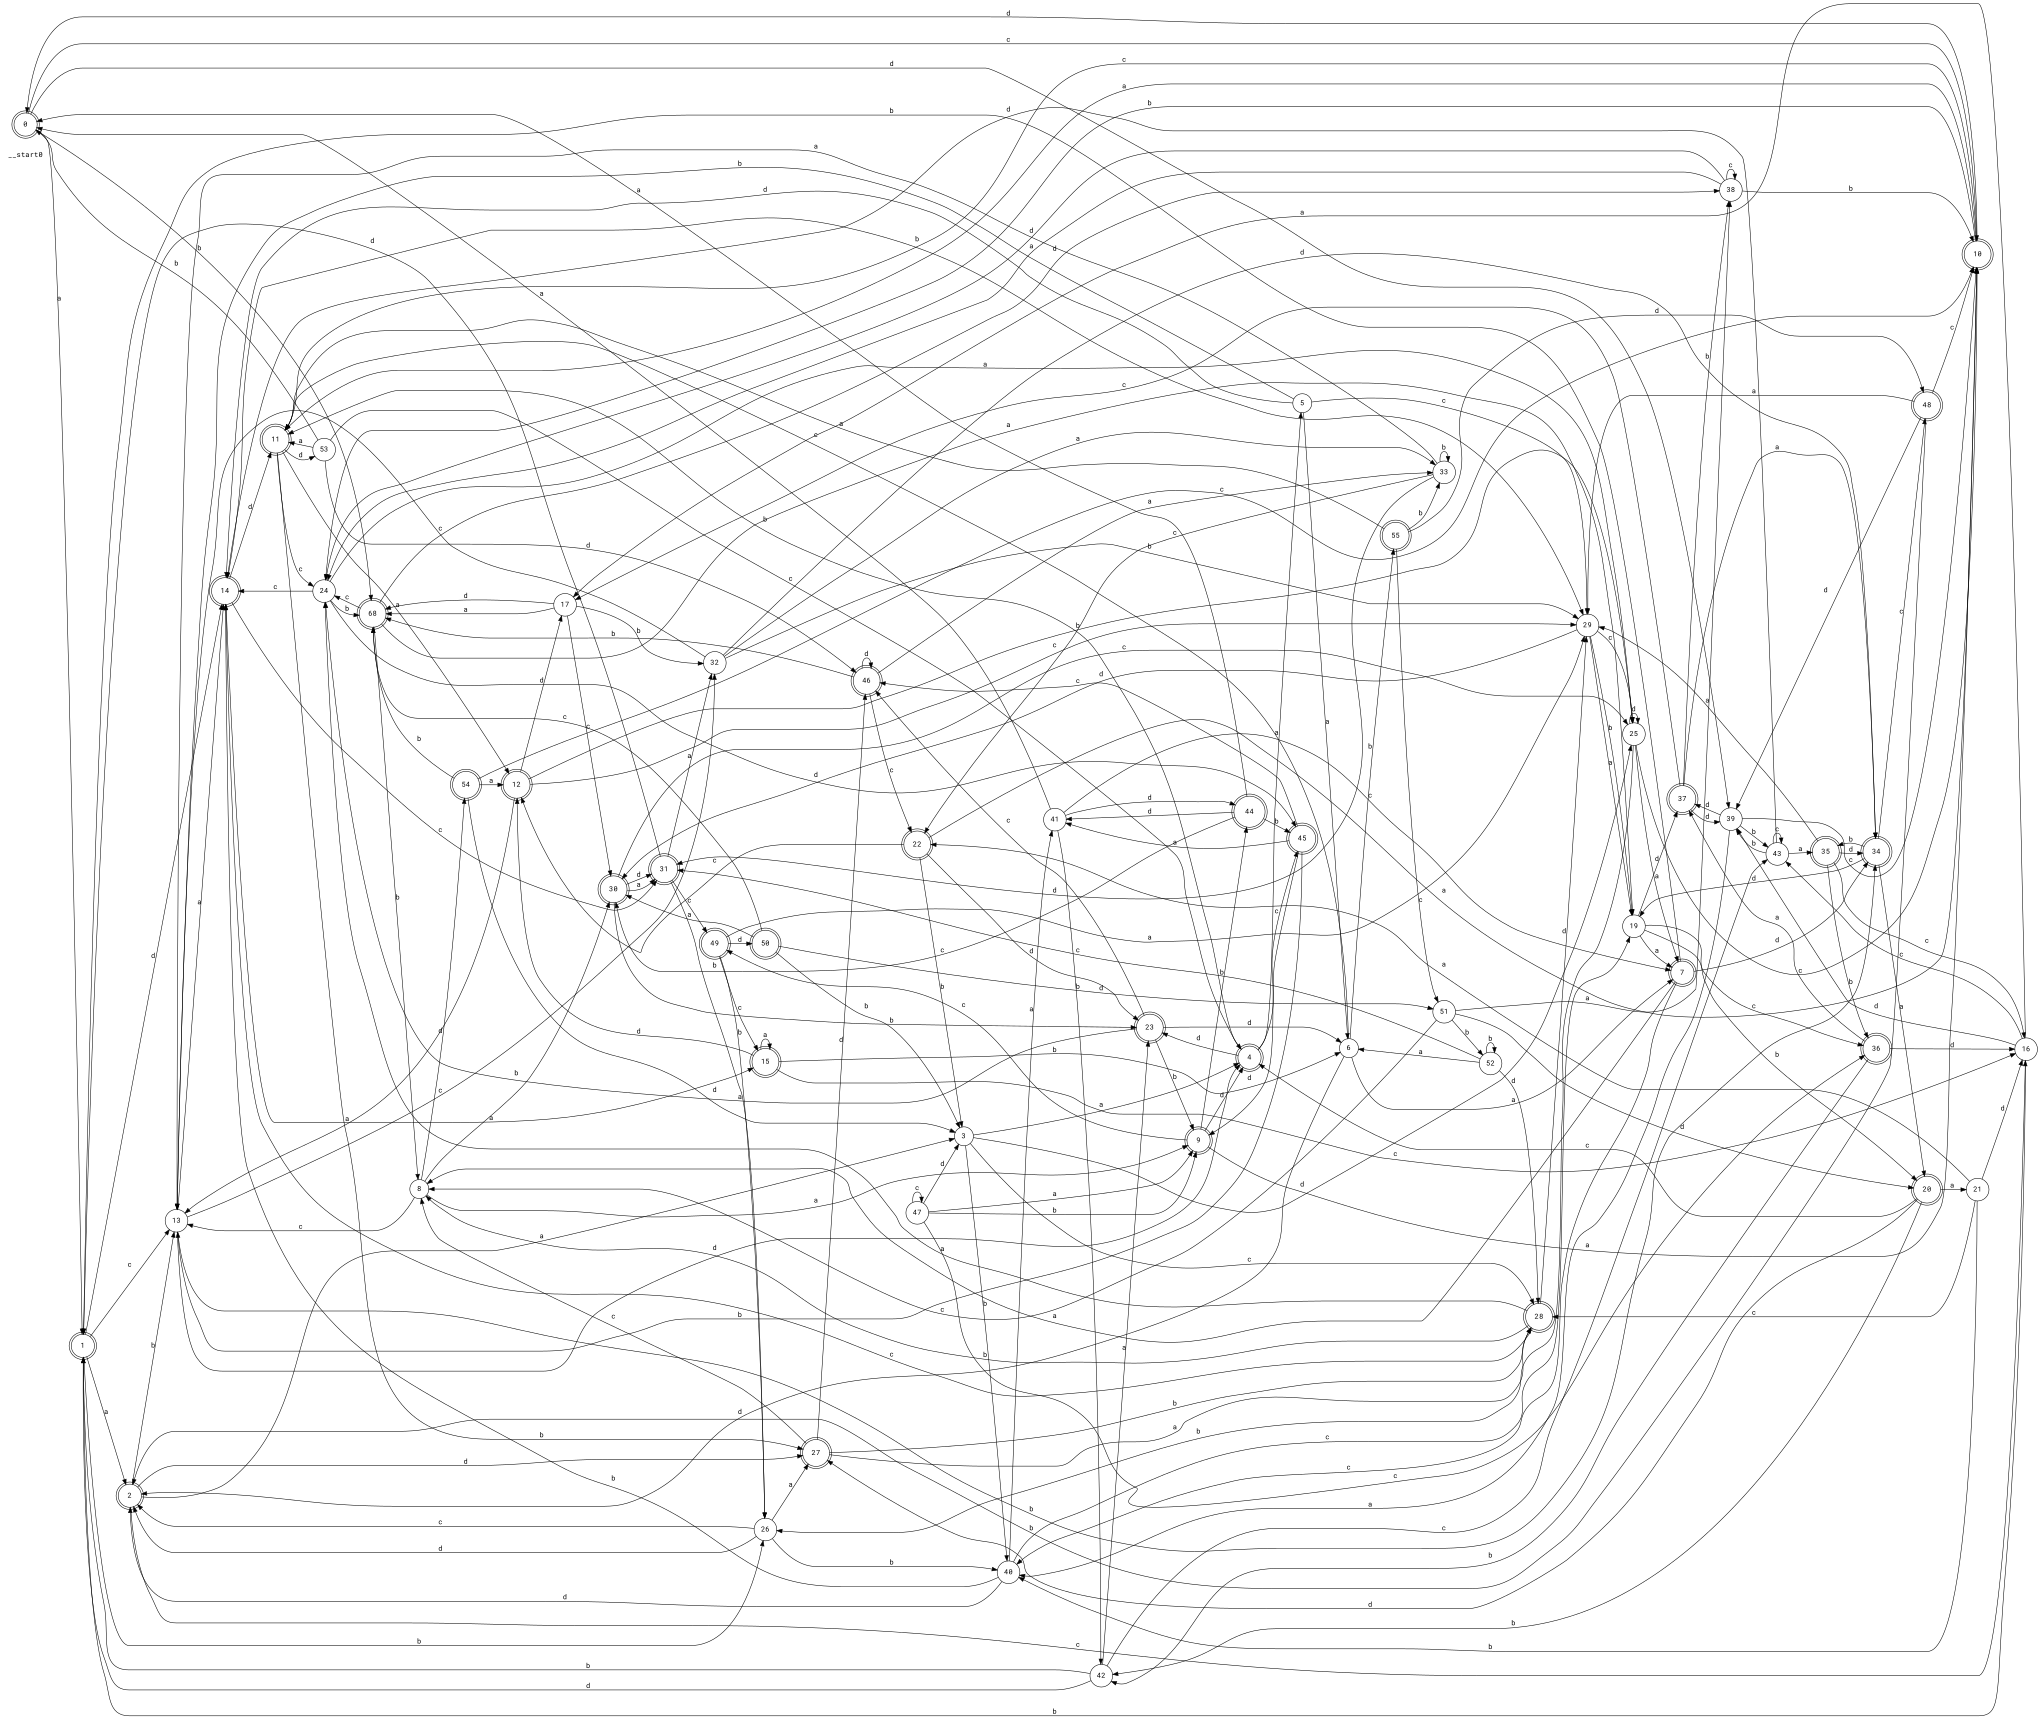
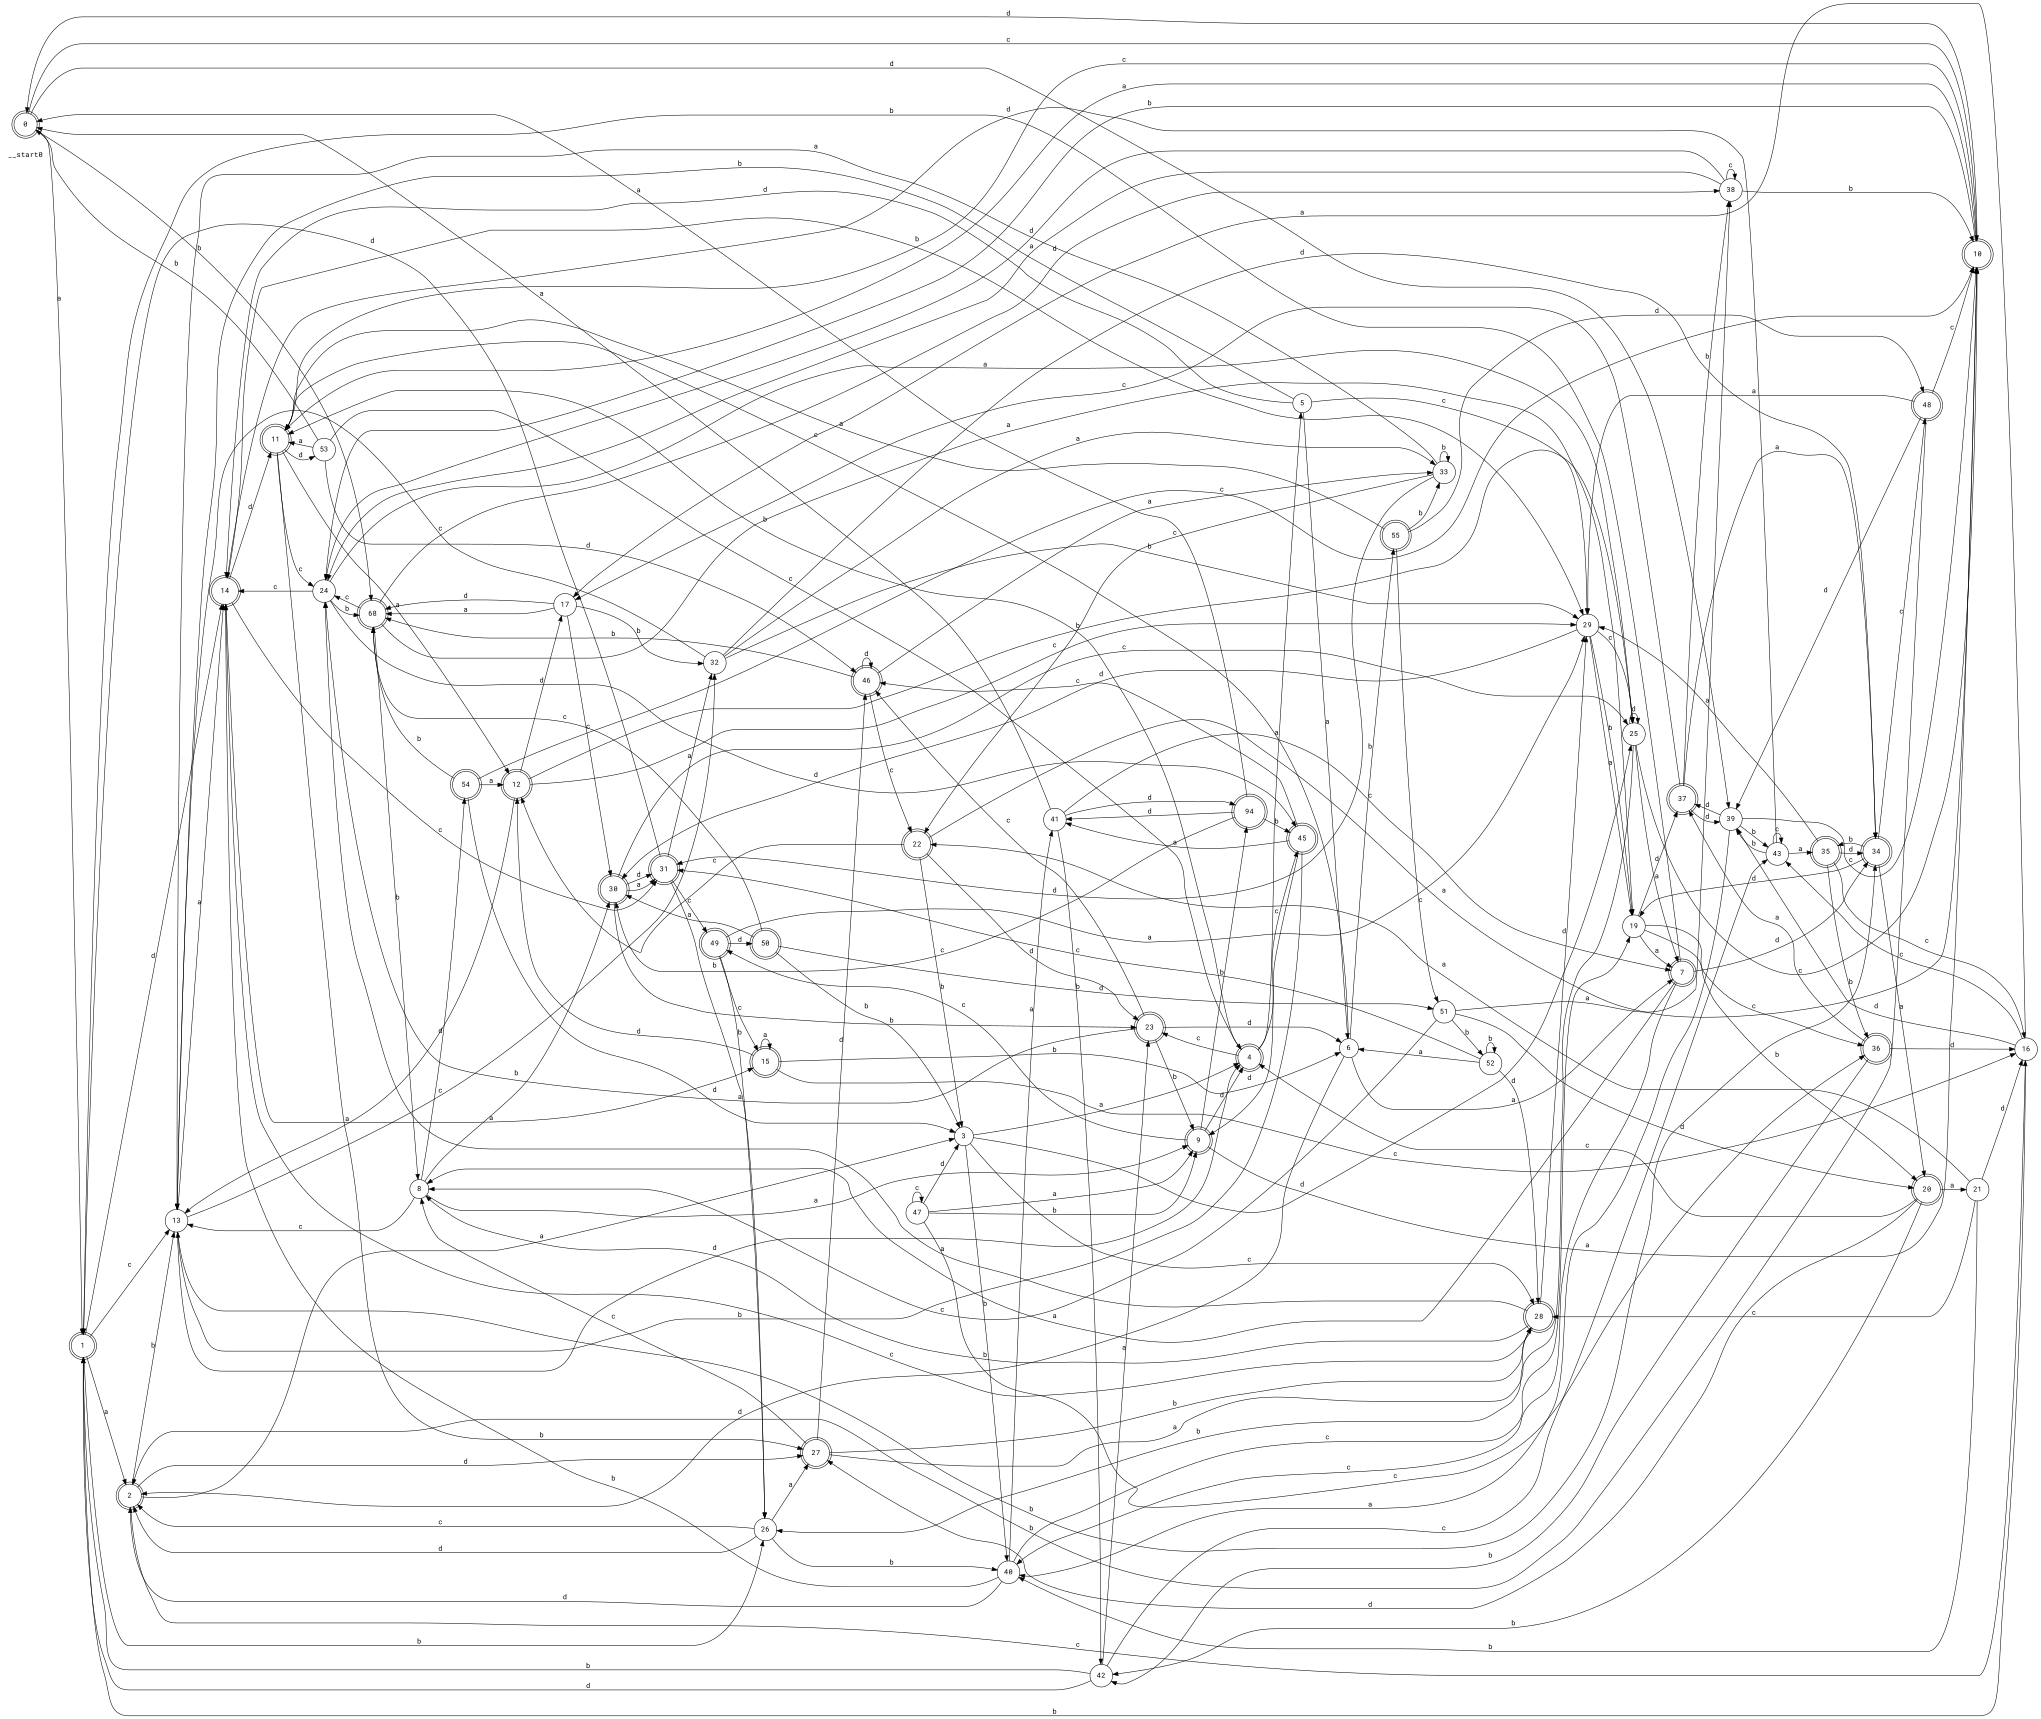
node "44": label "44" -> "94"
edge "4" -> "23": label "d" -> "c"
